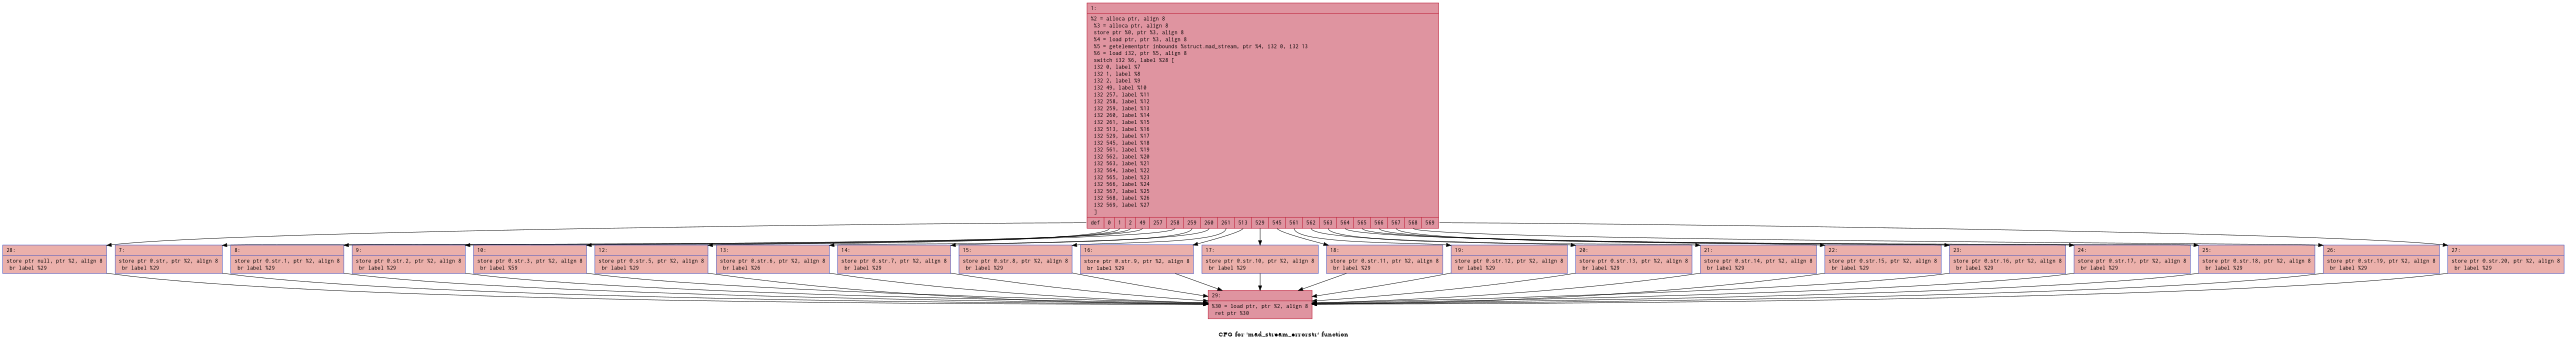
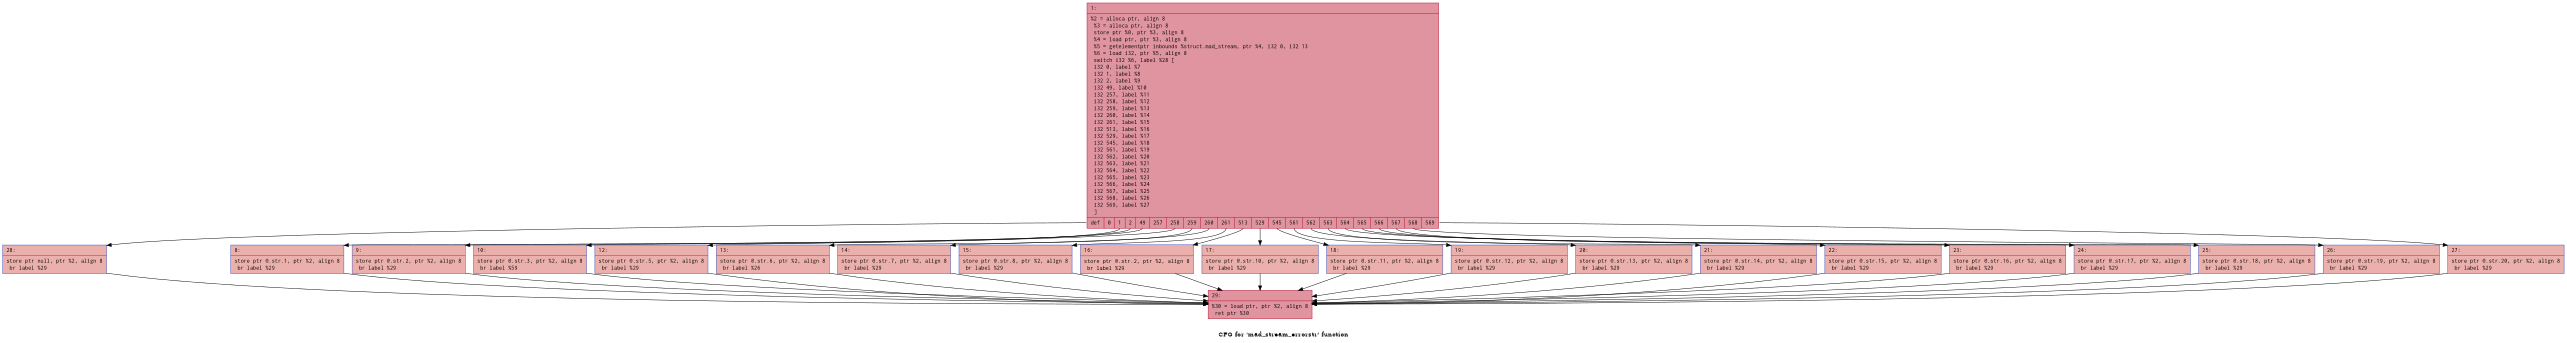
node "7:": removed
node "16:": text "store ptr @.str.9, ptr %2, align 8" -> "store ptr @.str.2, ptr %2, align 8"
